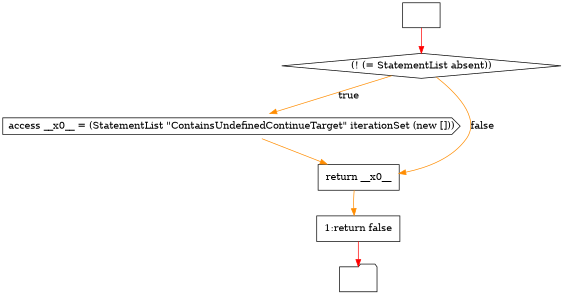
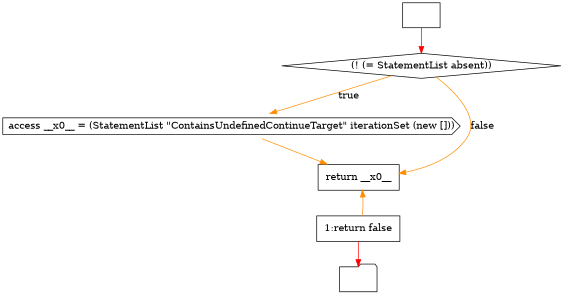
edge "return __x0__" -> "1:return false": reversed
